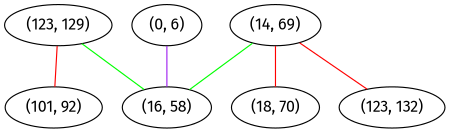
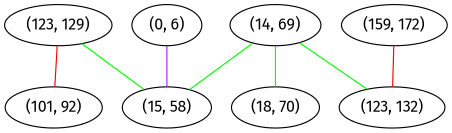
node "(159, 172)": added
edge "(14, 69)" -- "(18, 70)": color red -> green
edge "(14, 69)" -- "(123, 132)": color red -> green
node "(16, 58)": label "(16, 58)" -> "(15, 58)"
